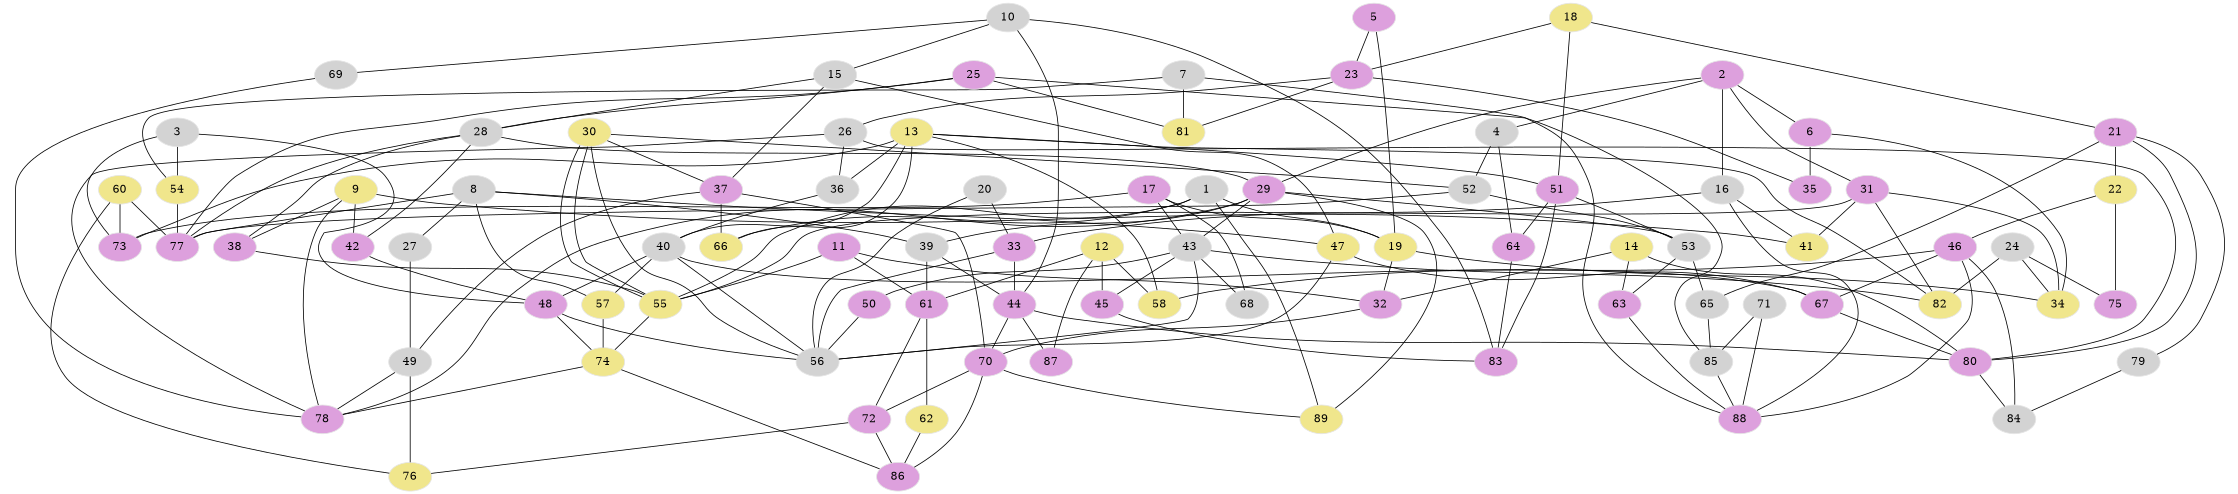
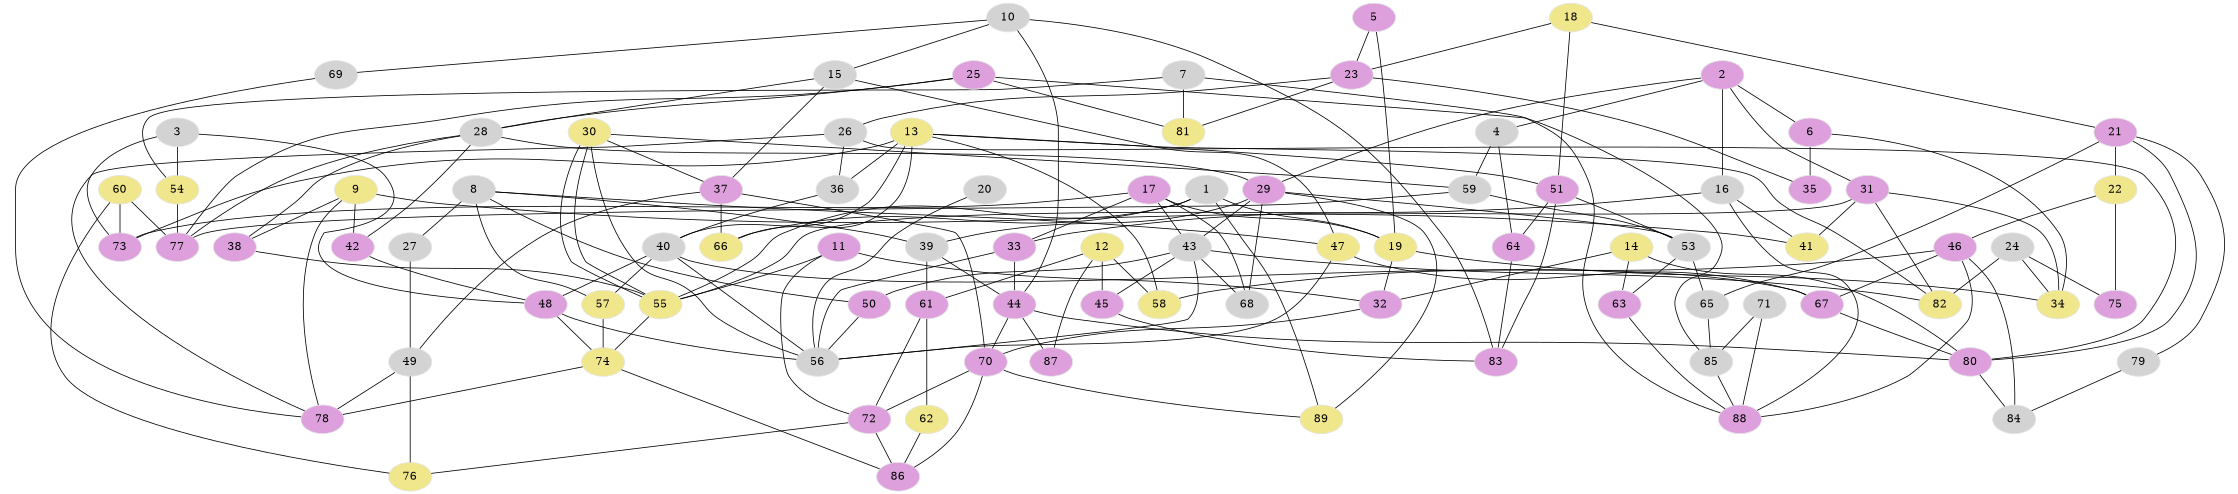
node "52": label "52" -> "59"
edge "8" -- "77": now "8" -- "50"
edge "20" -- "33": now "17" -- "33"
edge "29" -- "78": now "29" -- "68"
edge "11" -- "61": now "11" -- "72"
